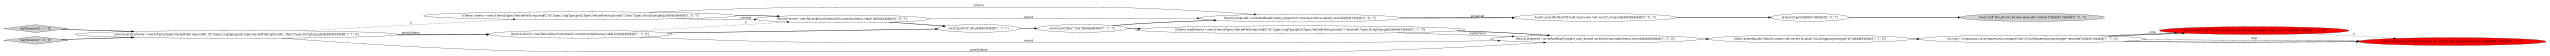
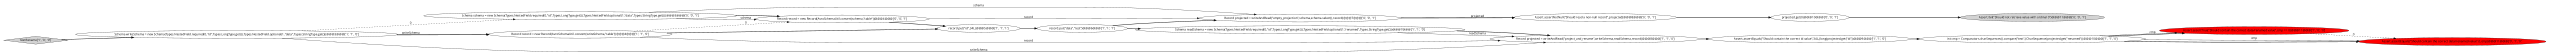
node "testRename['0', '1', '0']": removed
